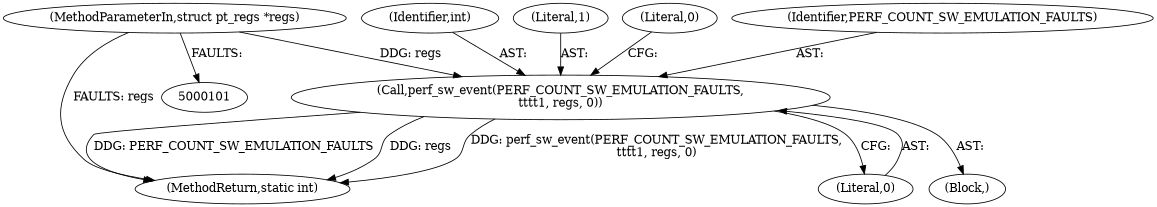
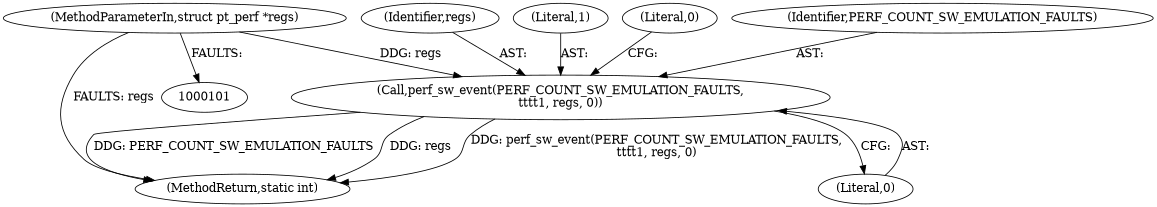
node "(MethodParameterIn,struct pt_regs *regs)": label "(MethodParameterIn,struct pt_regs *regs)" -> "(MethodParameterIn,struct pt_perf *regs)"
node "(Identifier,int)": label "(Identifier,int)" -> "(Identifier,regs)"
node "5000101": label "5000101" -> "1000101"
node "(Block,)": removed
